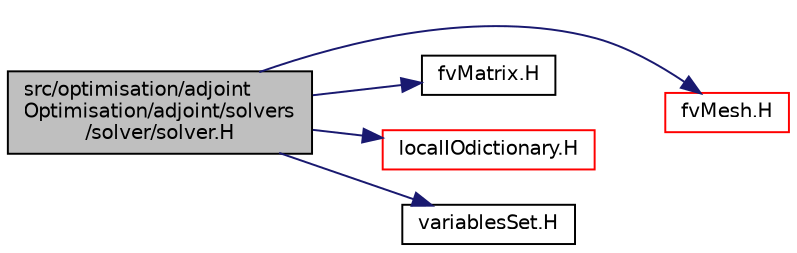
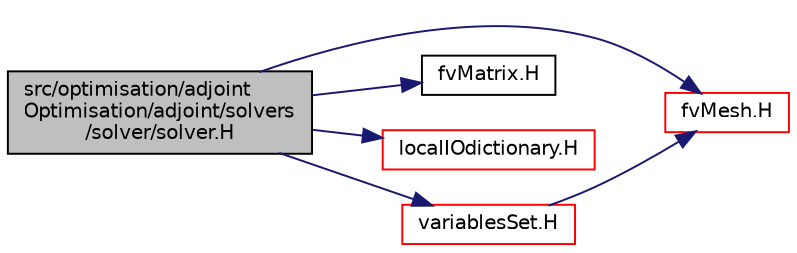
edge "variablesSet.H" -> "fvMesh.H": added
node "variablesSet.H": color black -> red
